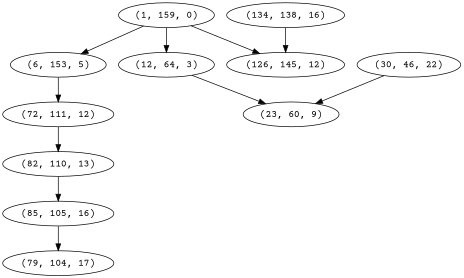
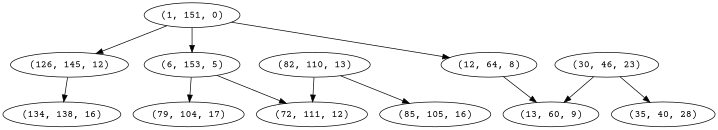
node "(1, 159, 0)": label "(1, 159, 0)" -> "(1, 151, 0)"
edge "(134, 138, 16)" -> "(126, 145, 12)": reversed
node "(12, 64, 3)": label "(12, 64, 3)" -> "(12, 64, 8)"
node "(30, 46, 22)": label "(30, 46, 22)" -> "(30, 46, 23)"
node "(23, 60, 9)": label "(23, 60, 9)" -> "(13, 60, 9)"
node "(35, 40, 28)": added
edge "(72, 111, 12)" -> "(82, 110, 13)": reversed
edge "(85, 105, 16)" -> "(79, 104, 17)": now "(6, 153, 5)" -> "(79, 104, 17)"
